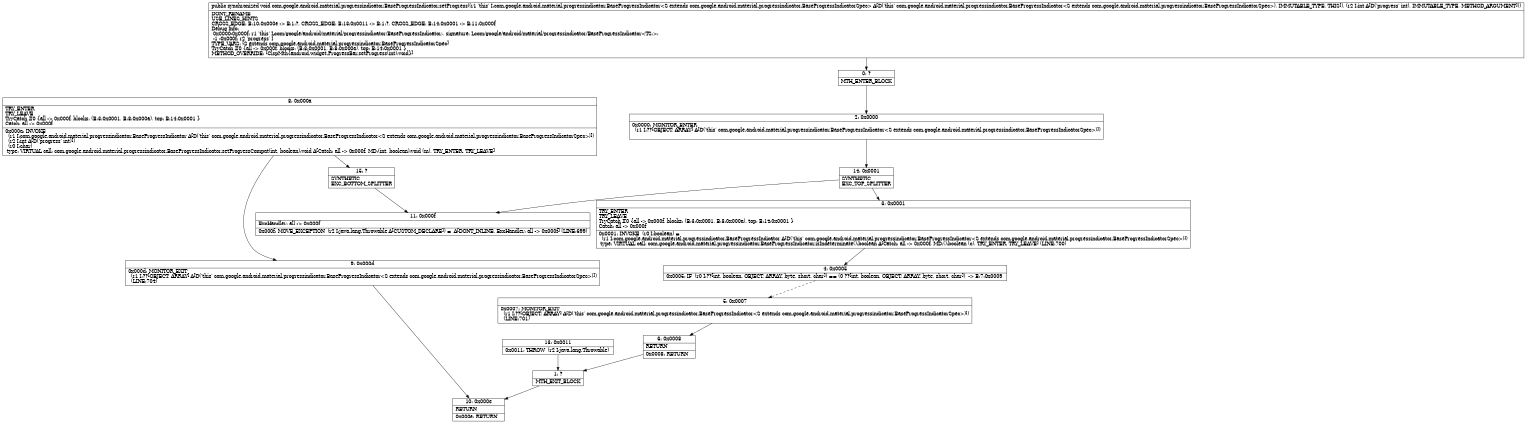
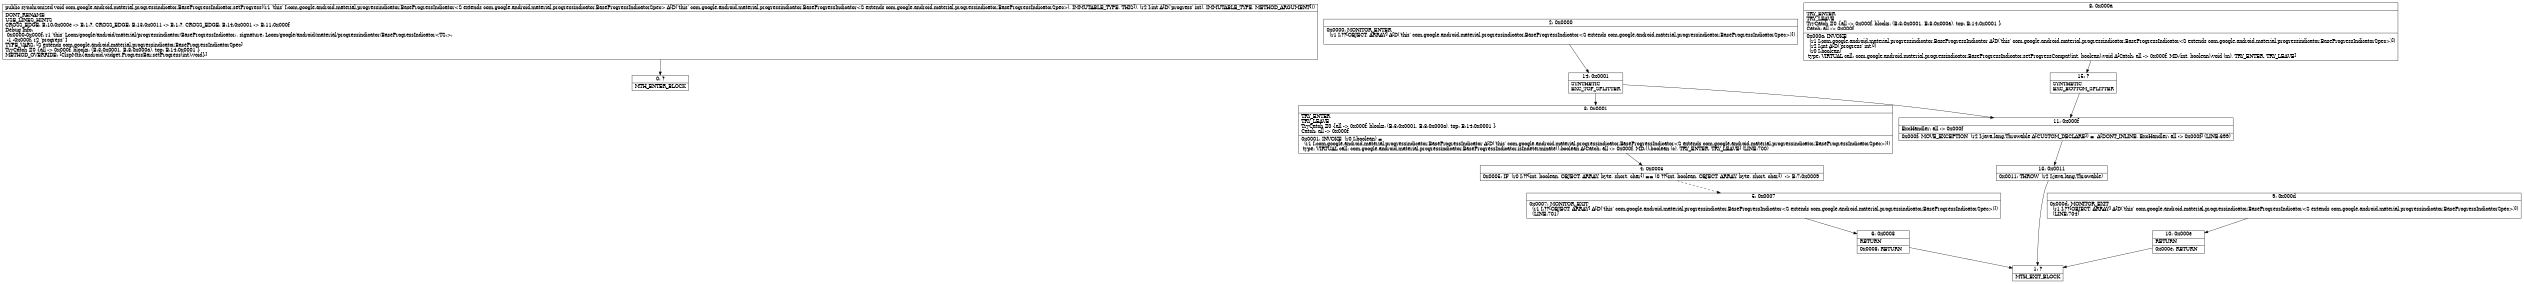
edge "0: ?" -> "2: 0x0000": removed
node "8: 0x000a": text "(r0 I:char)" -> "(r0 I:boolean)"
edge "11: 0x000f" -> "13: 0x0011": added
edge "8: 0x000a" -> "9: 0x000d": removed
edge "1: ?" -> "10: 0x000e": reversed
